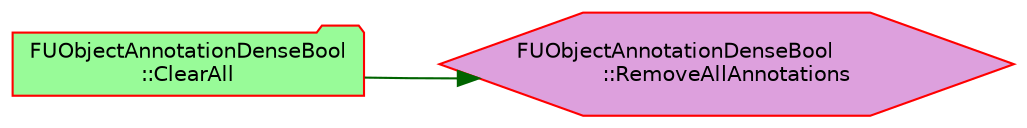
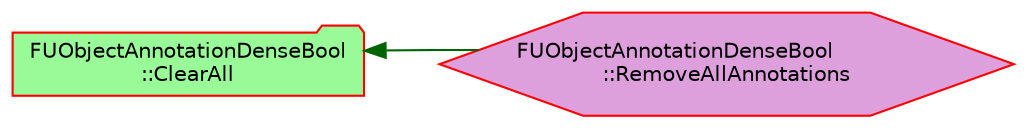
edge "FUObjectAnnotationDenseBool ::ClearAll" -> "FUObjectAnnotationDenseBool ::RemoveAllAnnotations": reversed
